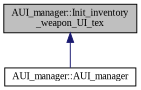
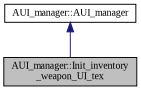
edge "AUI_manager::AUI_manager" -> "AUI_manager::Init_inventory _weapon_UI_tex": reversed
